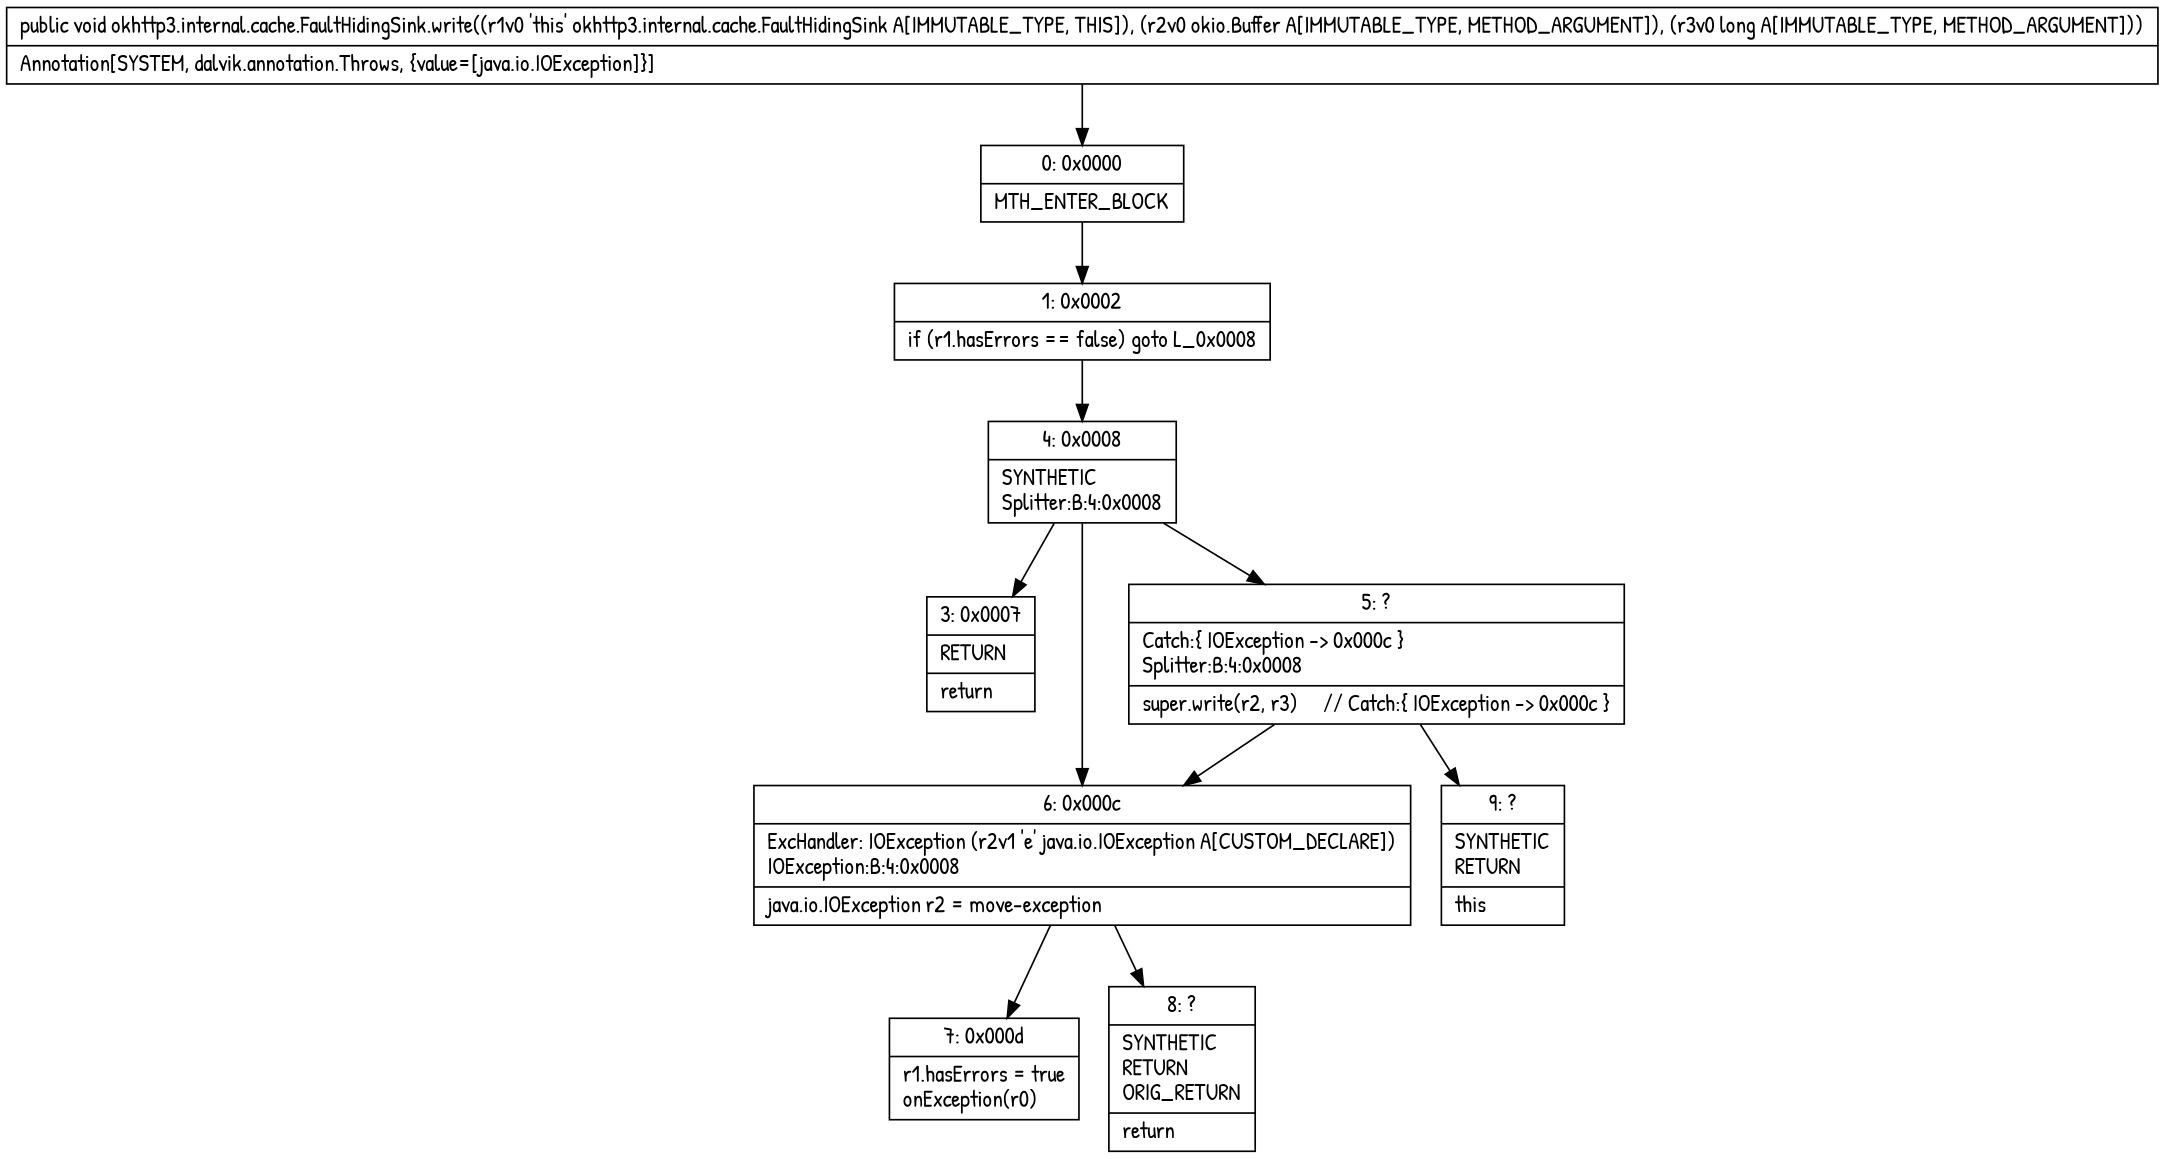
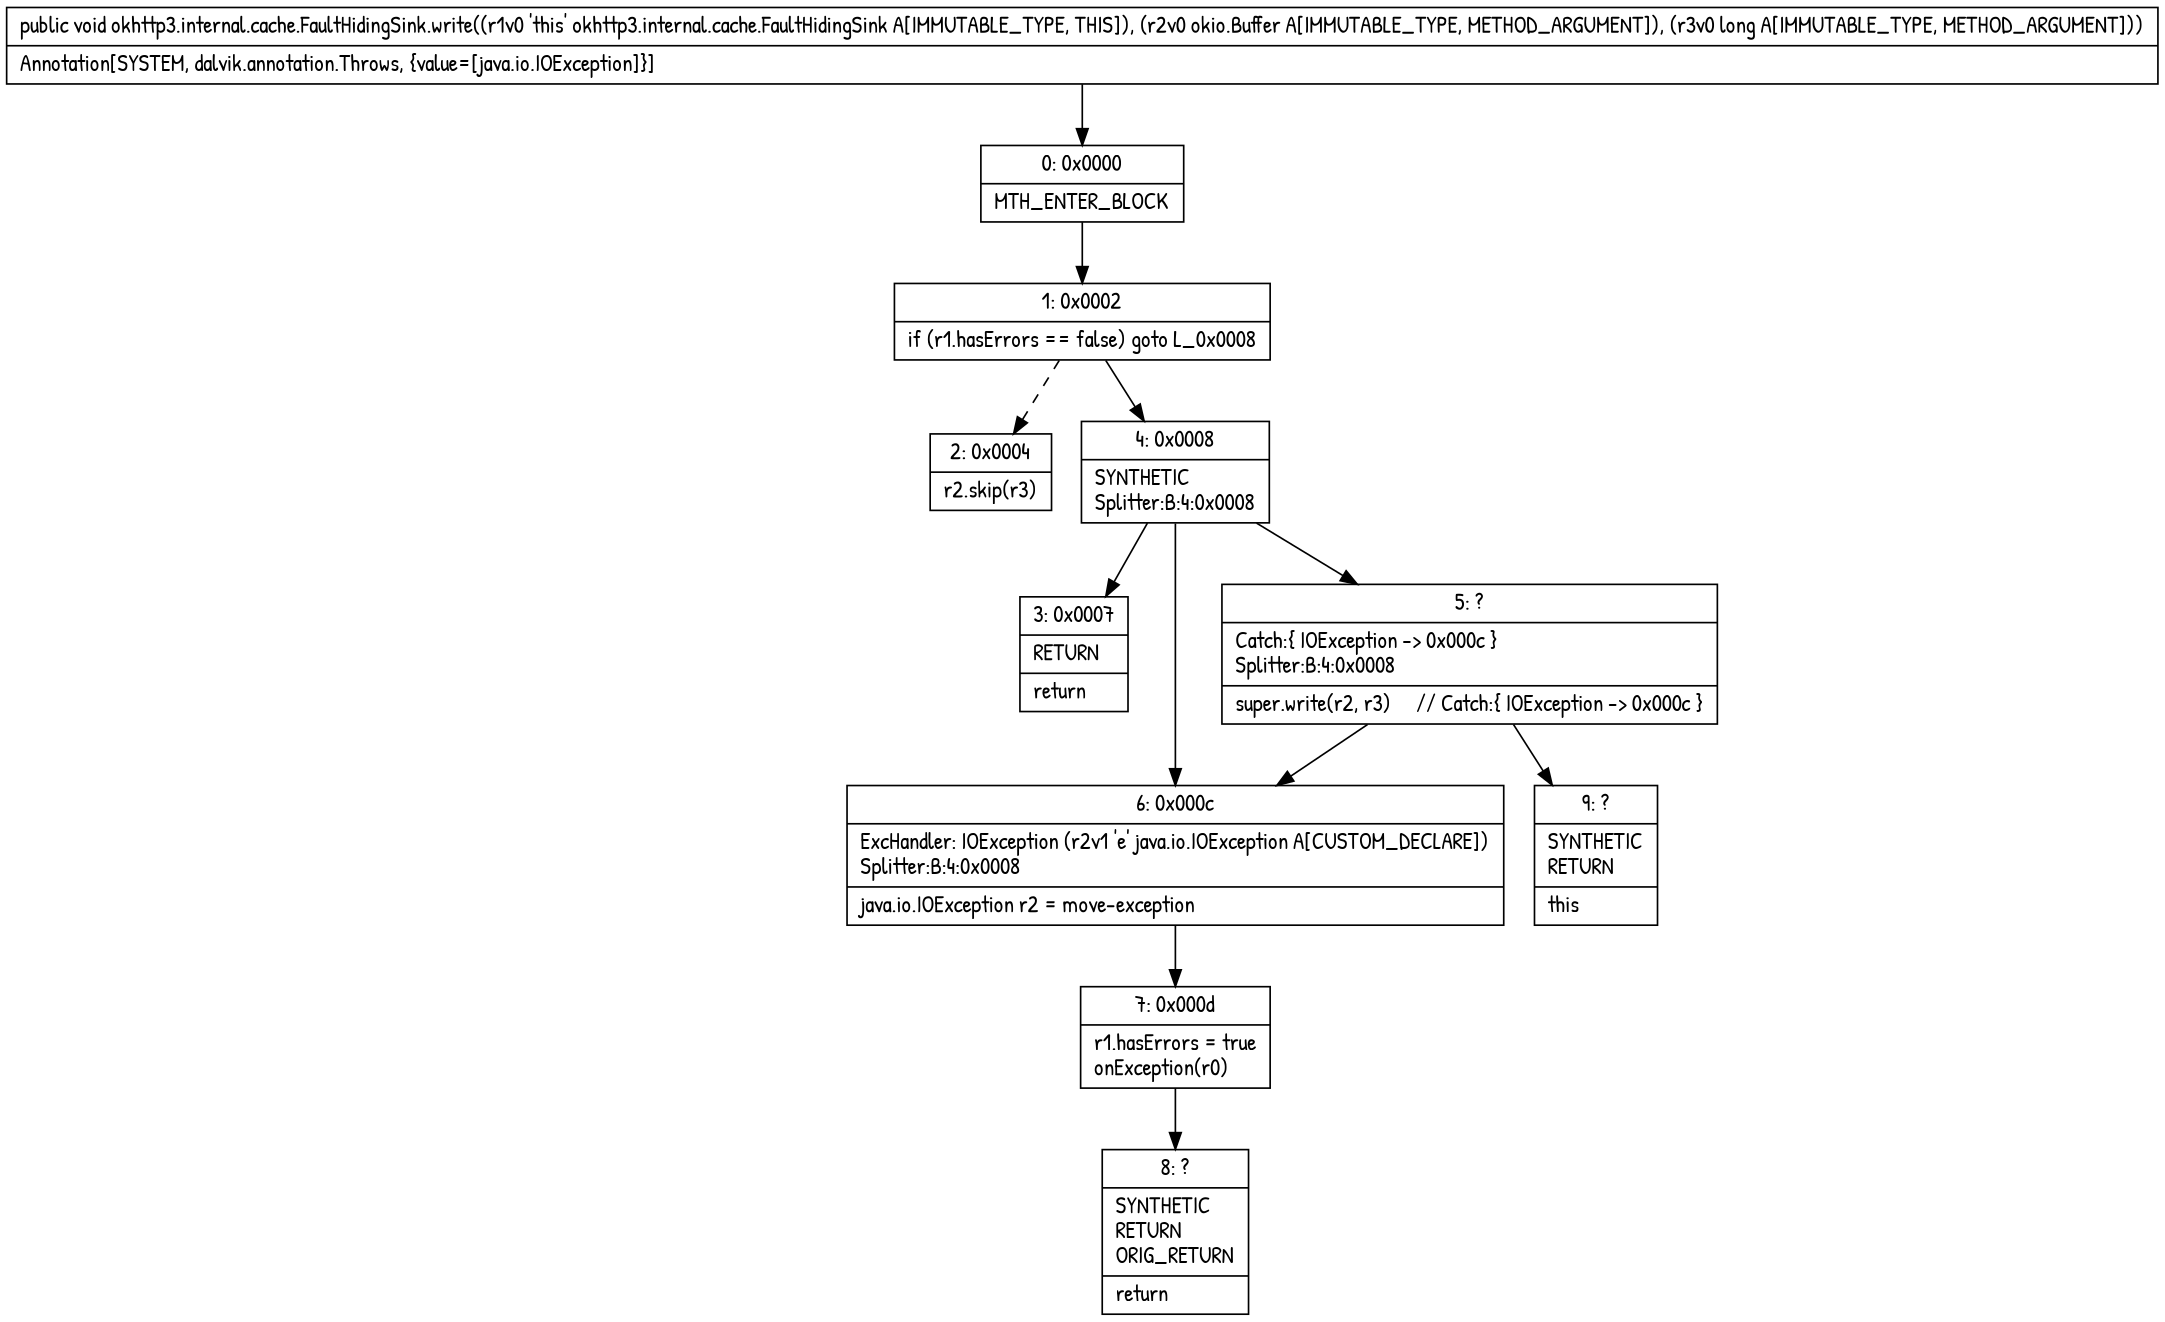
node "2: 0x0004": added
node "6: 0x000c": text "IOException:B:4:0x0008" -> "Splitter:B:4:0x0008"
edge "6: 0x000c" -> "8: ?": now "7: 0x000d" -> "8: ?"
